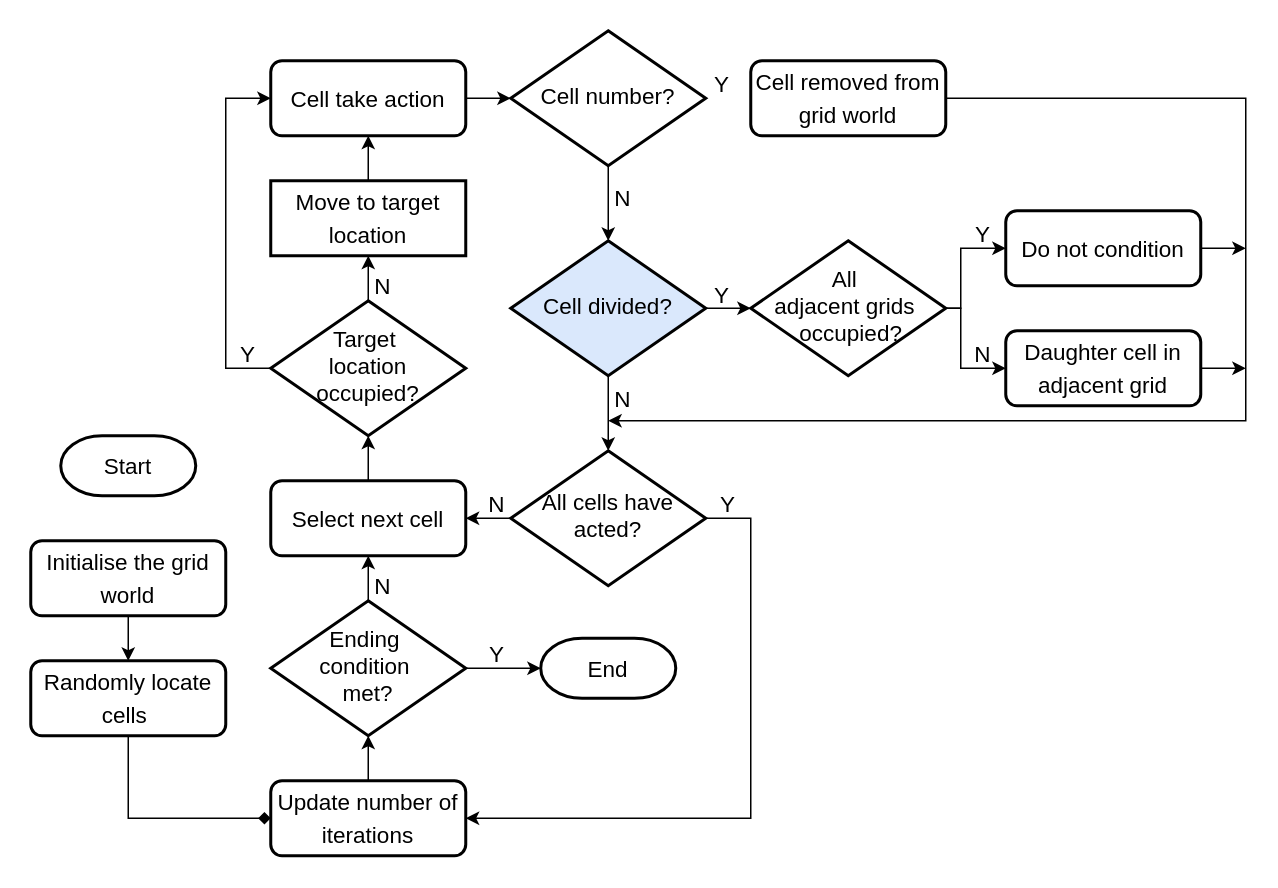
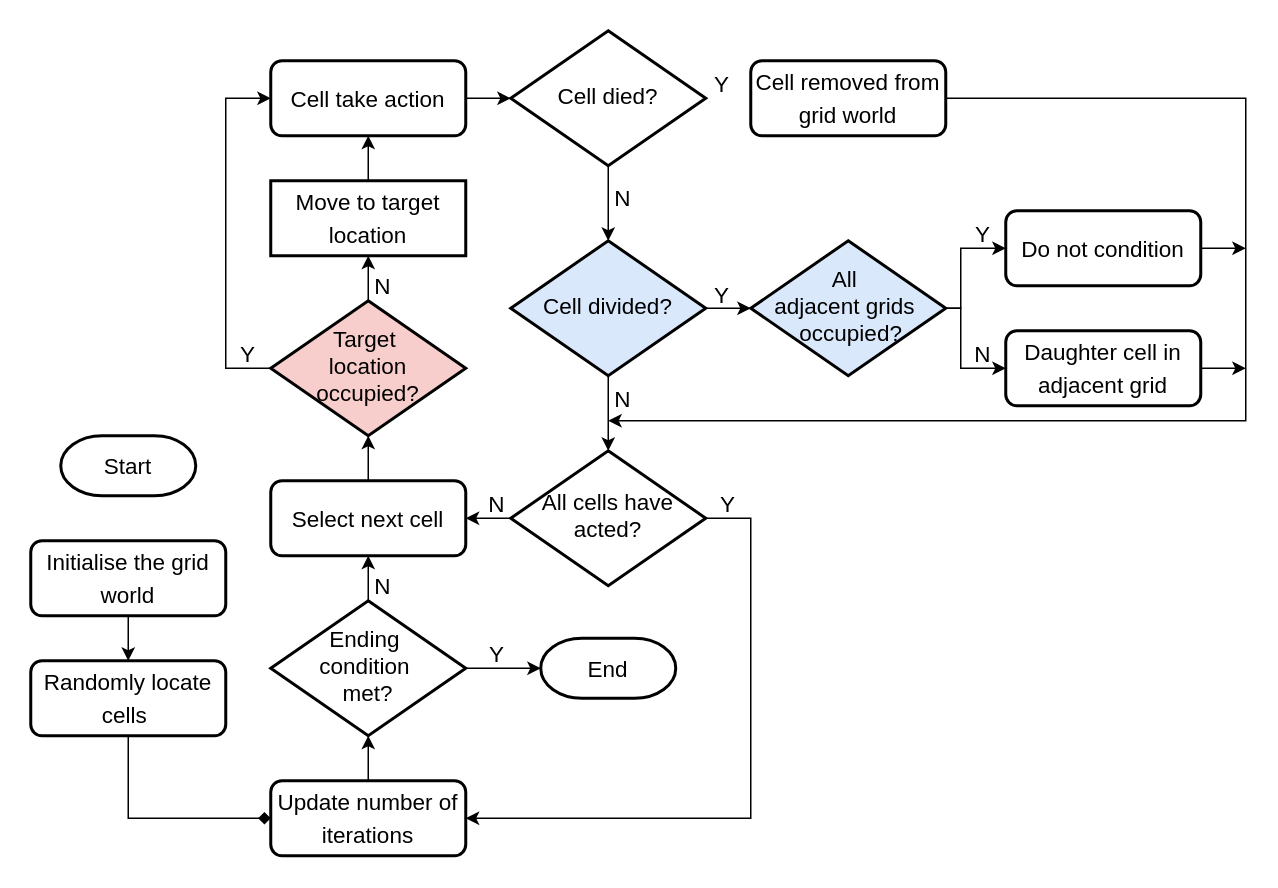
node "Cell number?": label "Cell number?" -> "Cell died?"
node "All adjacent grids occupied?": fillcolor #ffffff -> #dae8fc
node "Target location occupied?": fillcolor #ffffff -> #f8cecc
